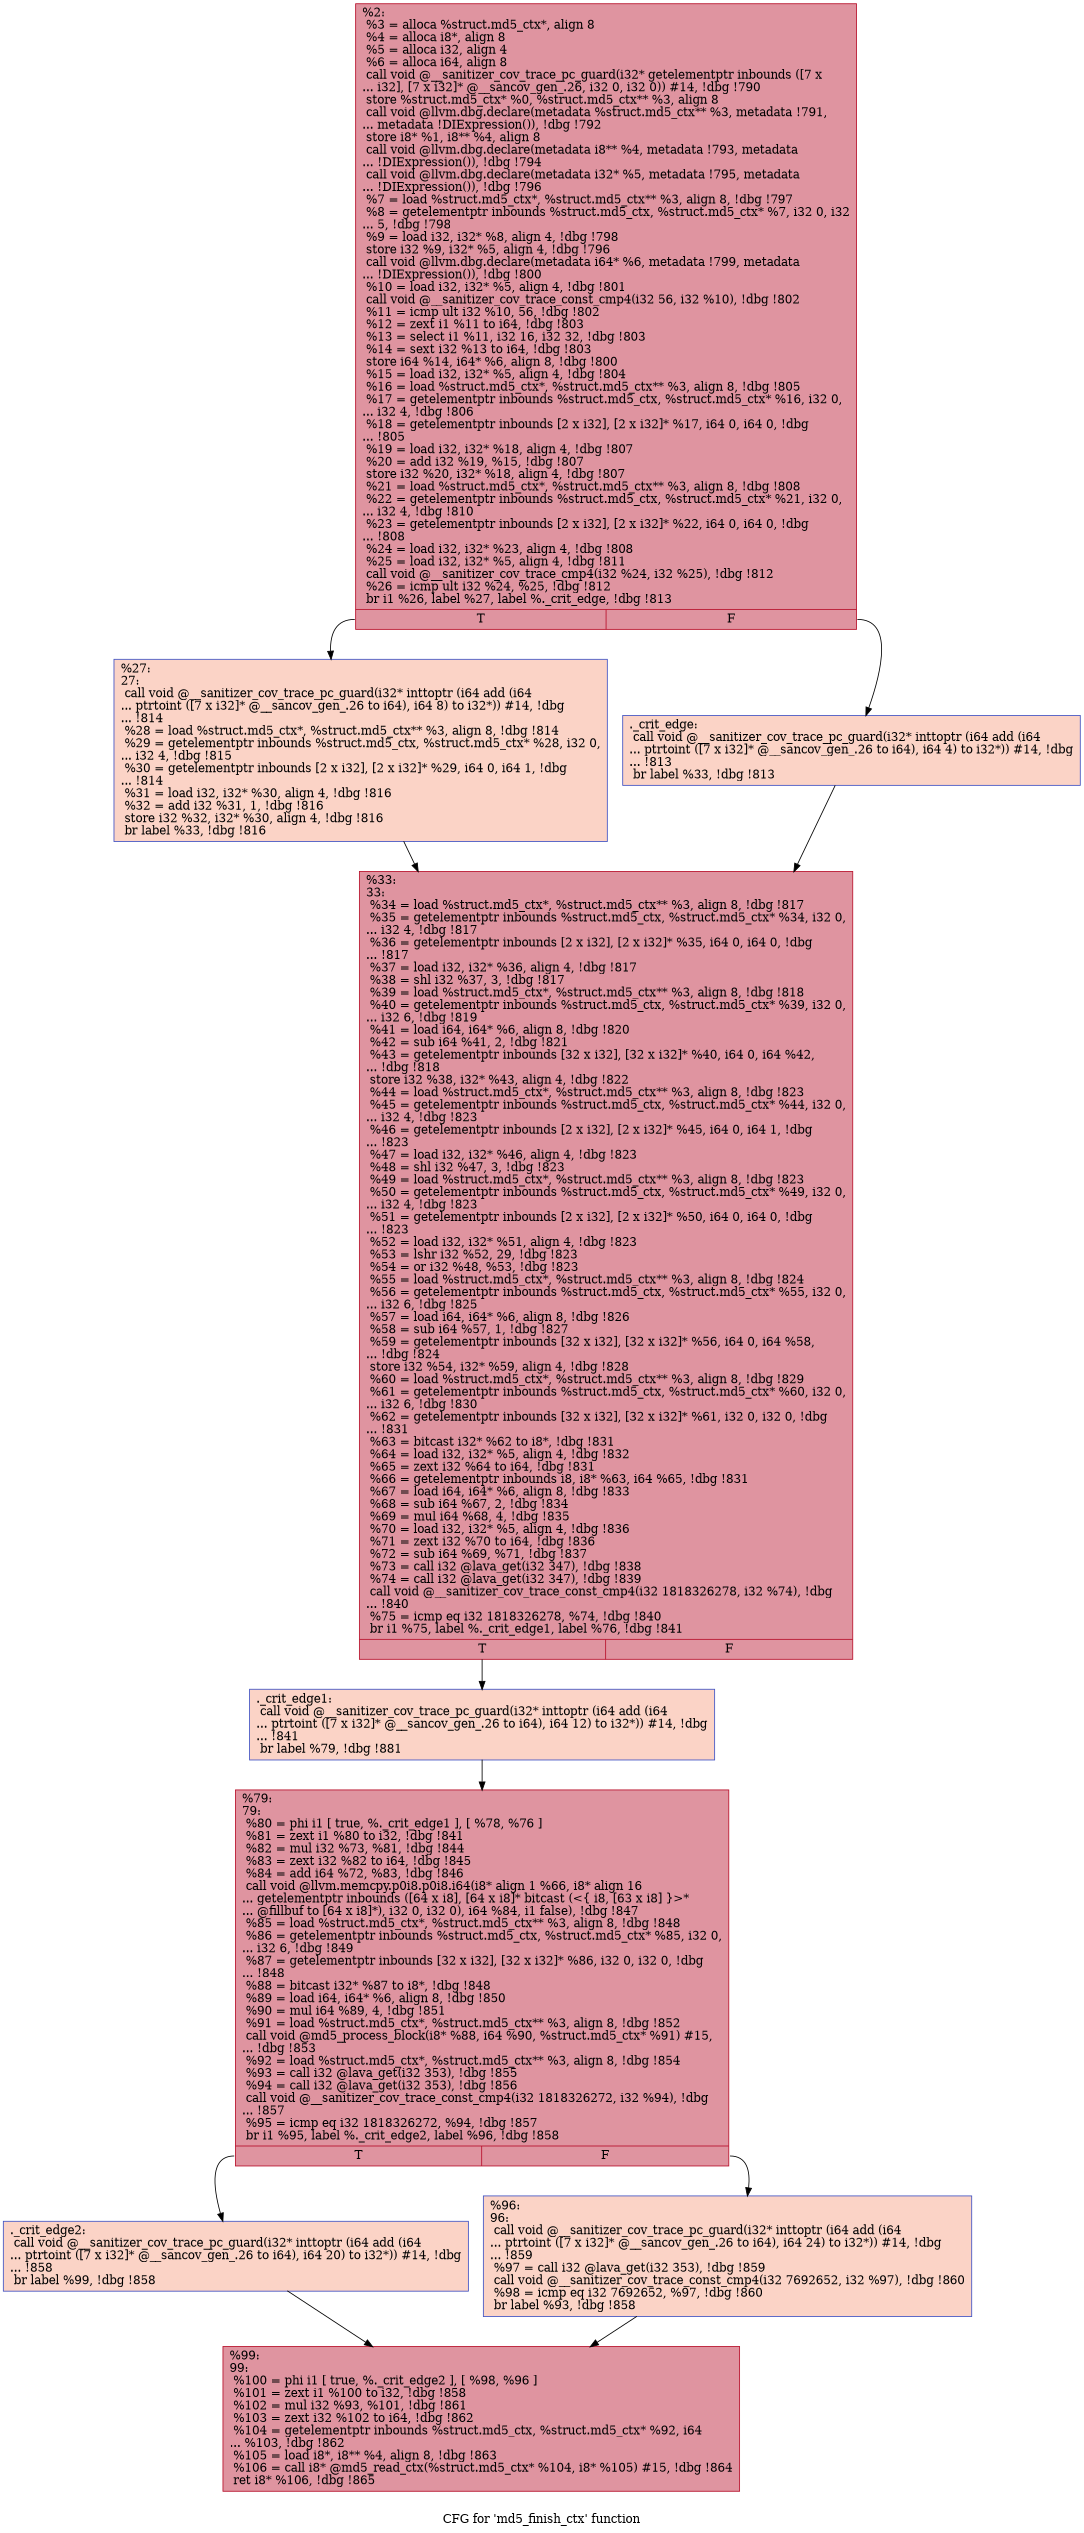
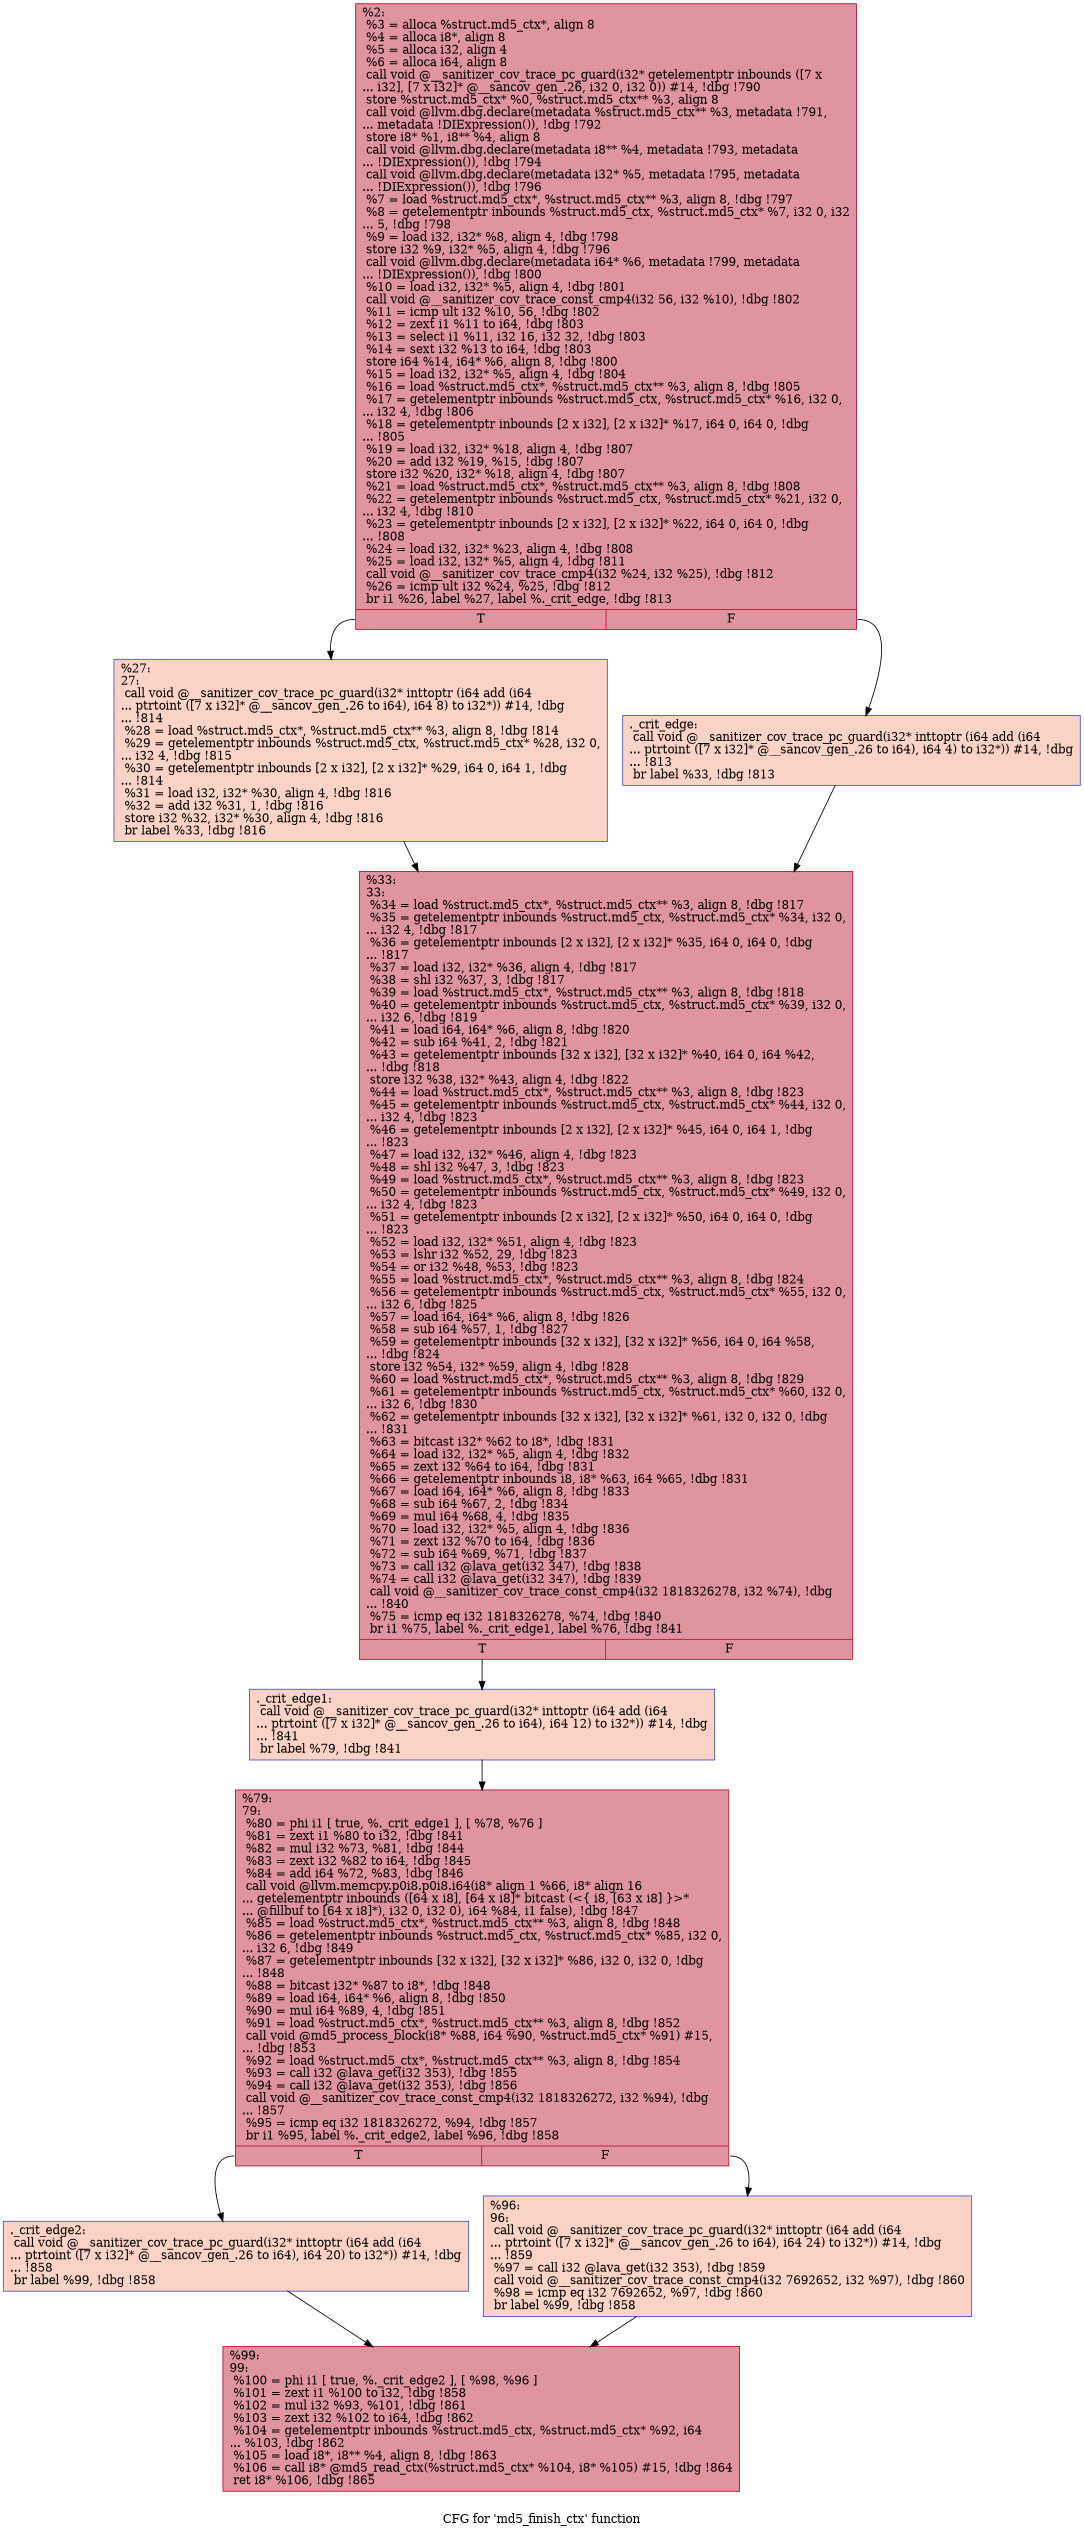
node "._crit_edge1:": text "br label %79, !dbg !881" -> "br label %79, !dbg !841"
node "%96:": text "br label %93, !dbg !858" -> "br label %99, !dbg !858"
